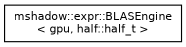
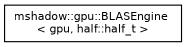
node "mshadow::expr::BLASEngine < gpu, half::half_t >": label "mshadow::expr::BLASEngine < gpu, half::half_t >" -> "mshadow::gpu::BLASEngine < gpu, half::half_t >"
